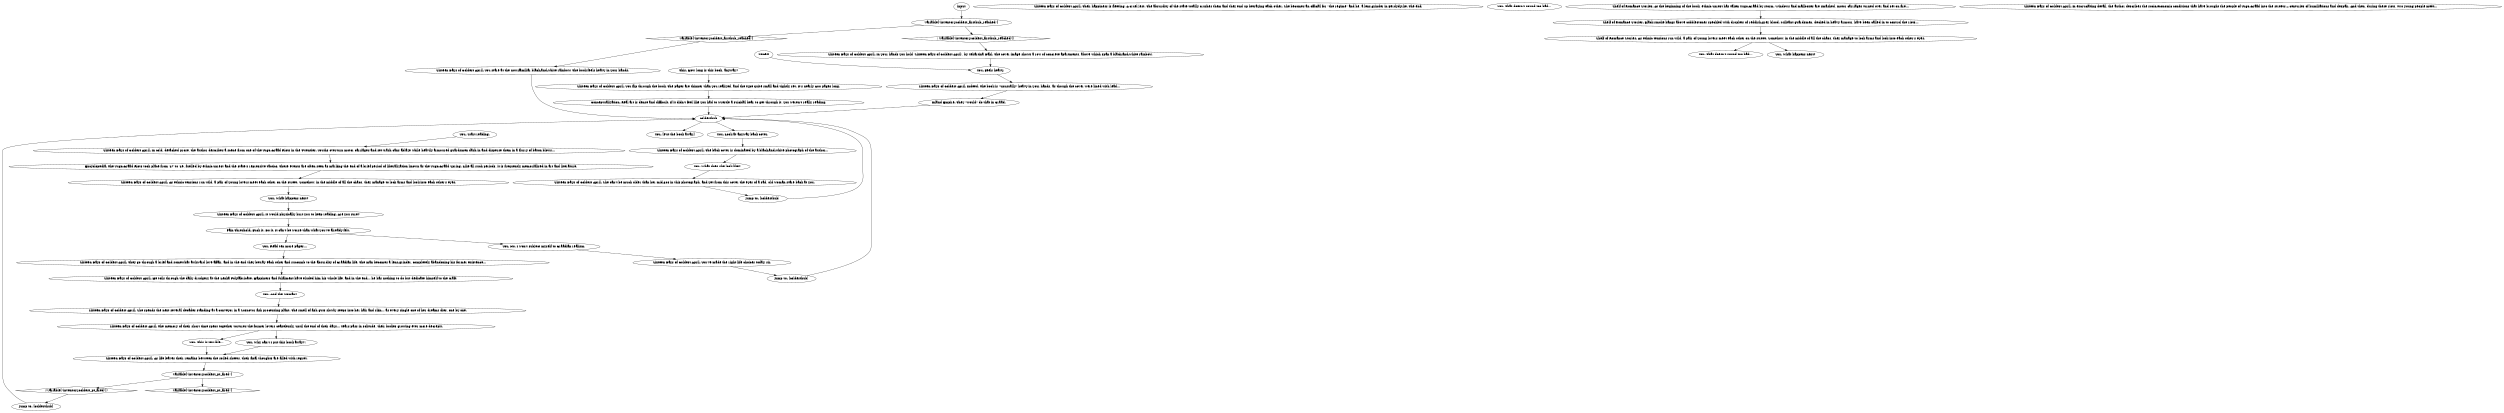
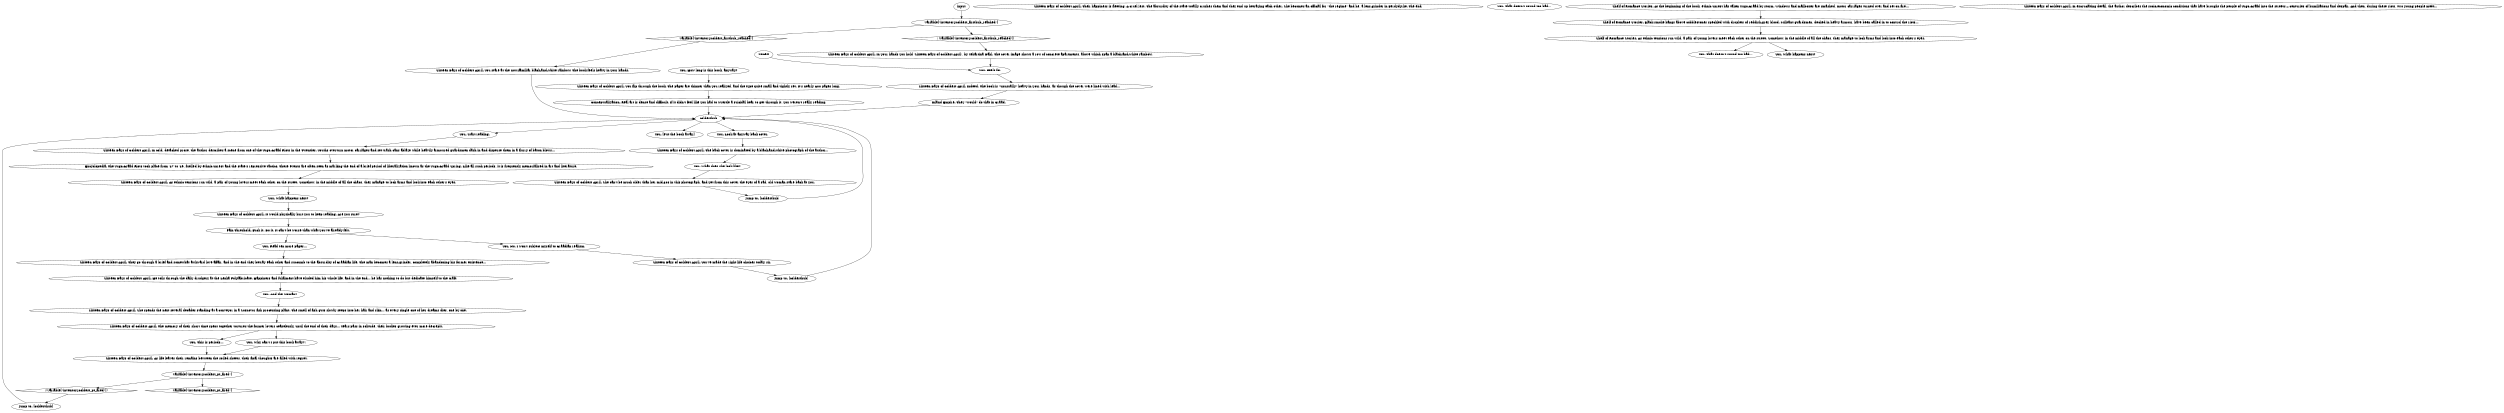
node "This: How long is this book, anyway?": label "This: How long is this book, anyway?" -> "You: How long is this book, anyway?"
node "You: Feels heavy.": label "You: Feels heavy." -> "You: Feels for."
edge "coldesthub" -> "You: Start reading.": added
node "You: This is terrible...": label "You: This is terrible..." -> "You: This is periods..."
